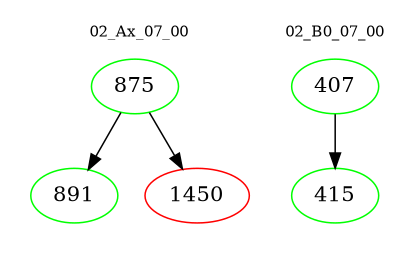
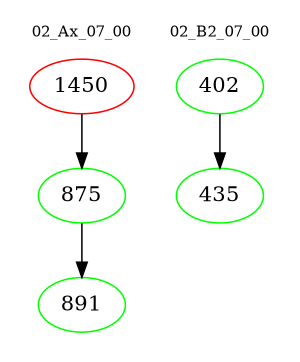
cluster "02_B0_07_00": label "02_B0_07_00" -> "02_B2_07_00"
node "407": label "407" -> "402"
edge "875" -> "1450": reversed
node "415": label "415" -> "435"
